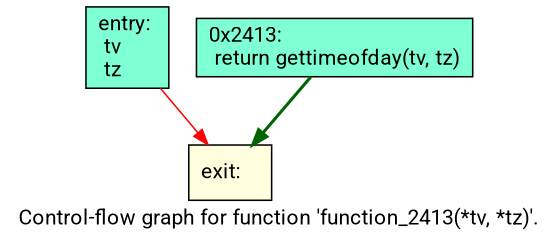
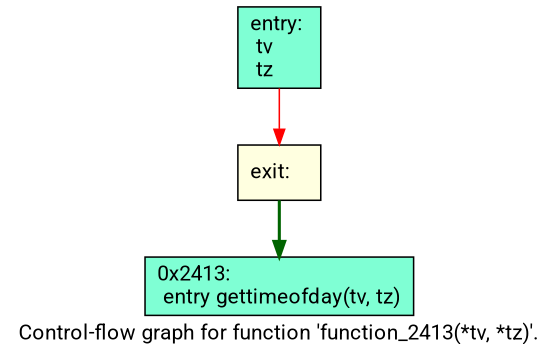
node "0x2413:": text "return gettimeofday(tv, tz)" -> "entry gettimeofday(tv, tz)"
edge "0x2413:" -> "exit:": reversed
